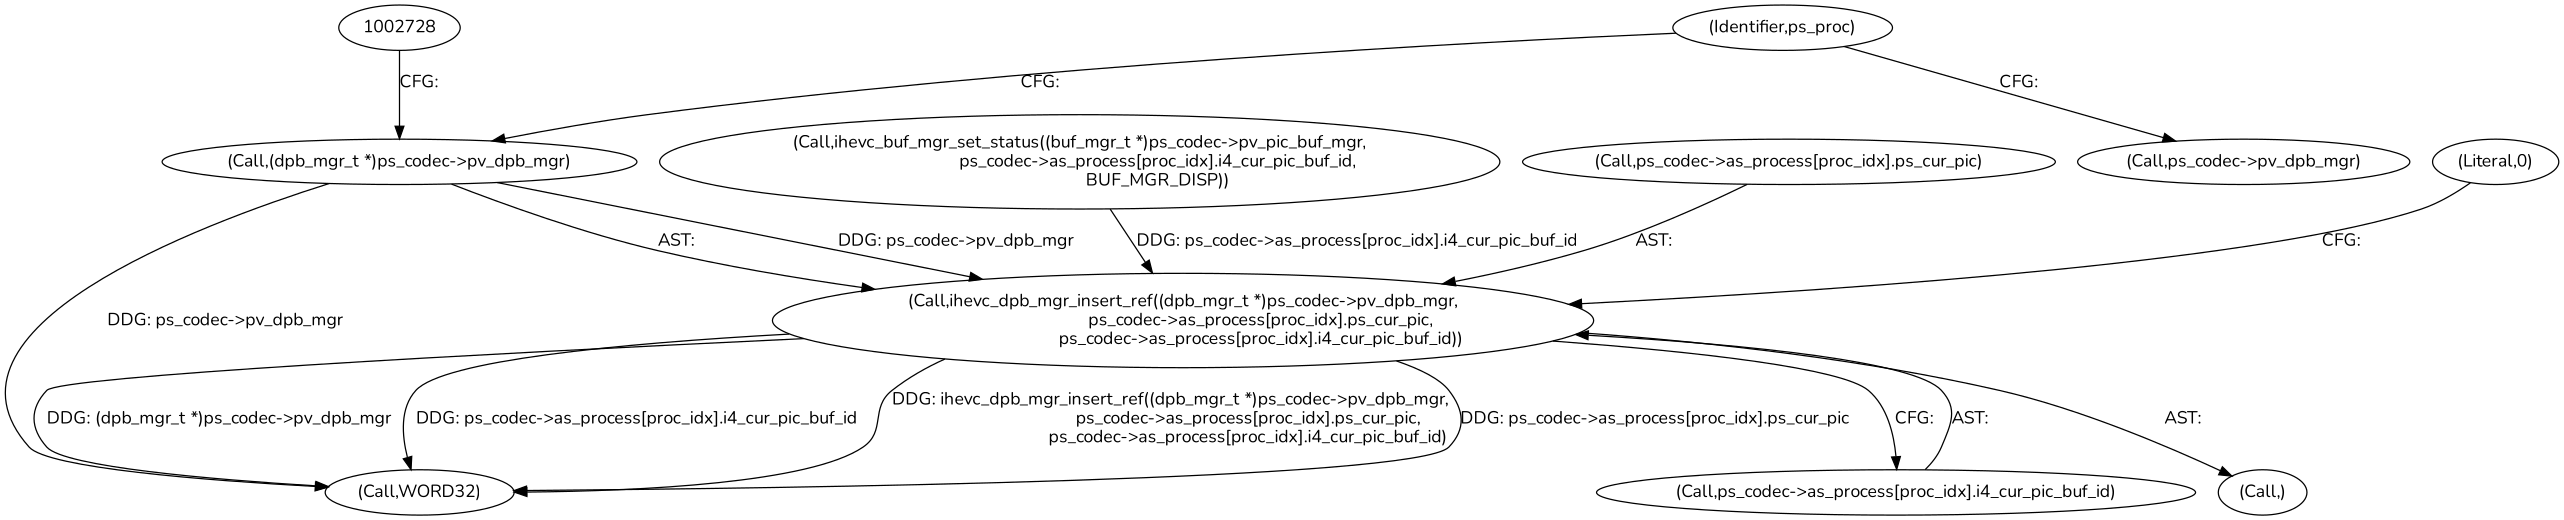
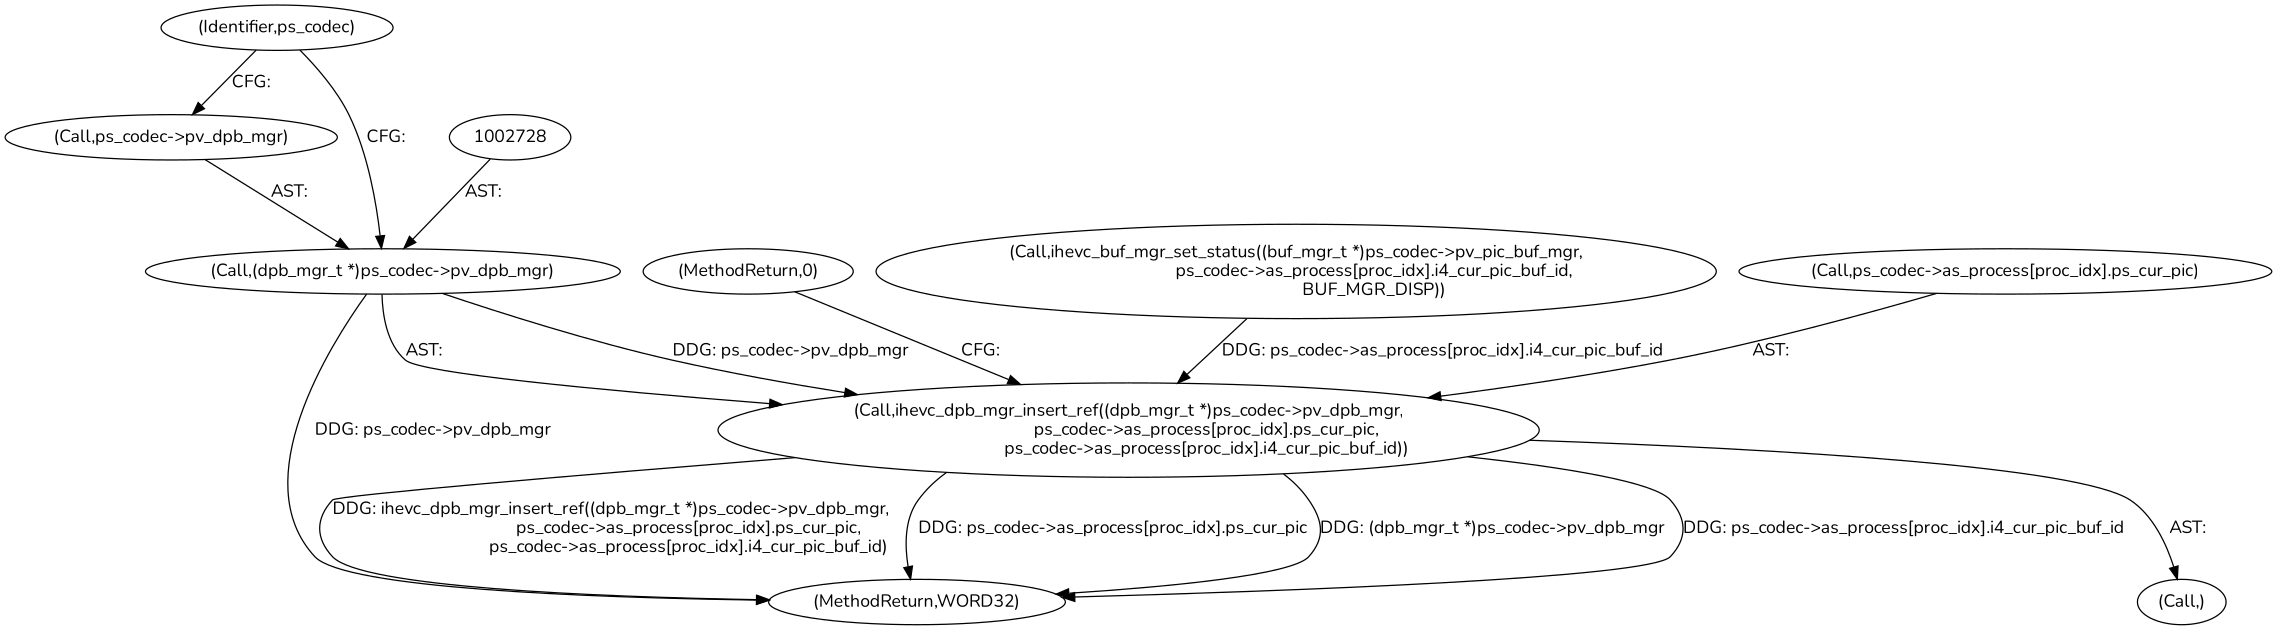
node "(Identifier,ps_proc)": label "(Identifier,ps_proc)" -> "(Identifier,ps_codec)"
edge "1002728" -> "(Call,(dpb_mgr_t *)ps_codec->pv_dpb_mgr)": label "CFG: " -> "AST: "
node "(Literal,0)": label "(Literal,0)" -> "(MethodReturn,0)"
edge "(Call,ps_codec->pv_dpb_mgr)" -> "(Call,(dpb_mgr_t *)ps_codec->pv_dpb_mgr)": added, label "AST:"
node "(Call,WORD32)": label "(Call,WORD32)" -> "(MethodReturn,WORD32)"
node "(Call,ps_codec->as_process[proc_idx].i4_cur_pic_buf_id)": removed
